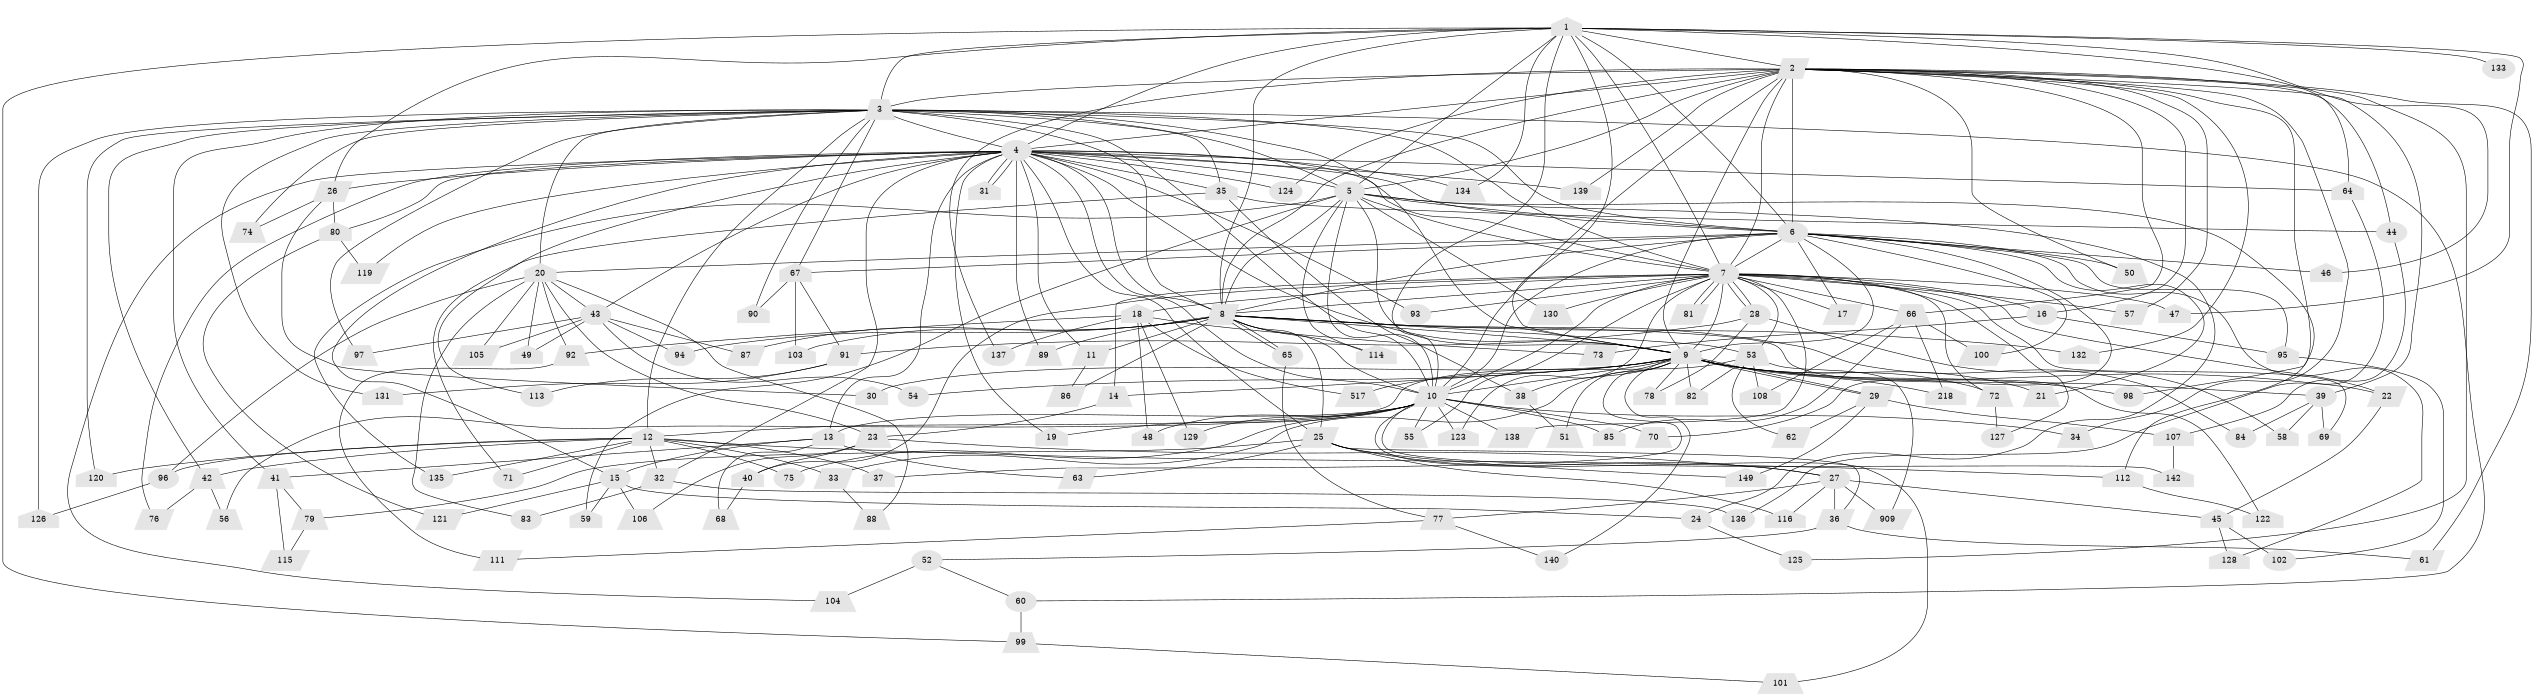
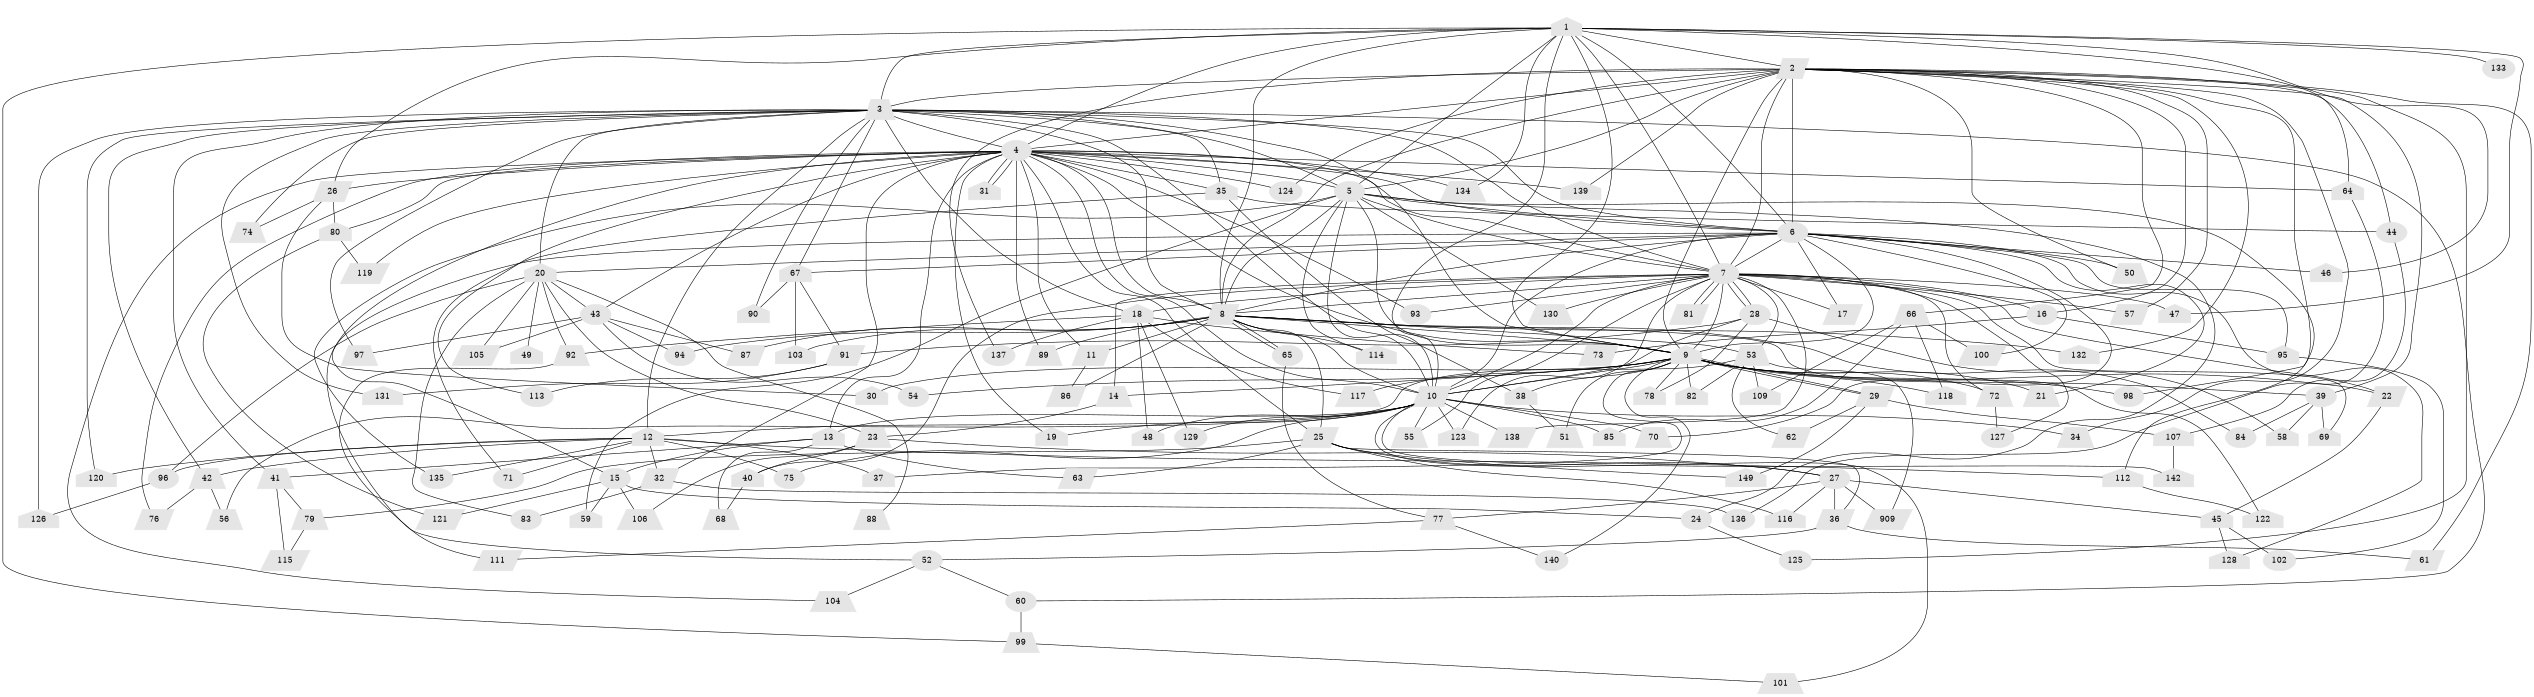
edge "2" -- "10": now "28" -- "10"
edge "3" -- "18": added
edge "6" -- "52": added
edge "7" -- "66": removed
edge "43" -- "49": removed
node "517": label "517" -> "117"
node "108": label "108" -> "109"
node "218": label "218" -> "118"
node "33": removed
